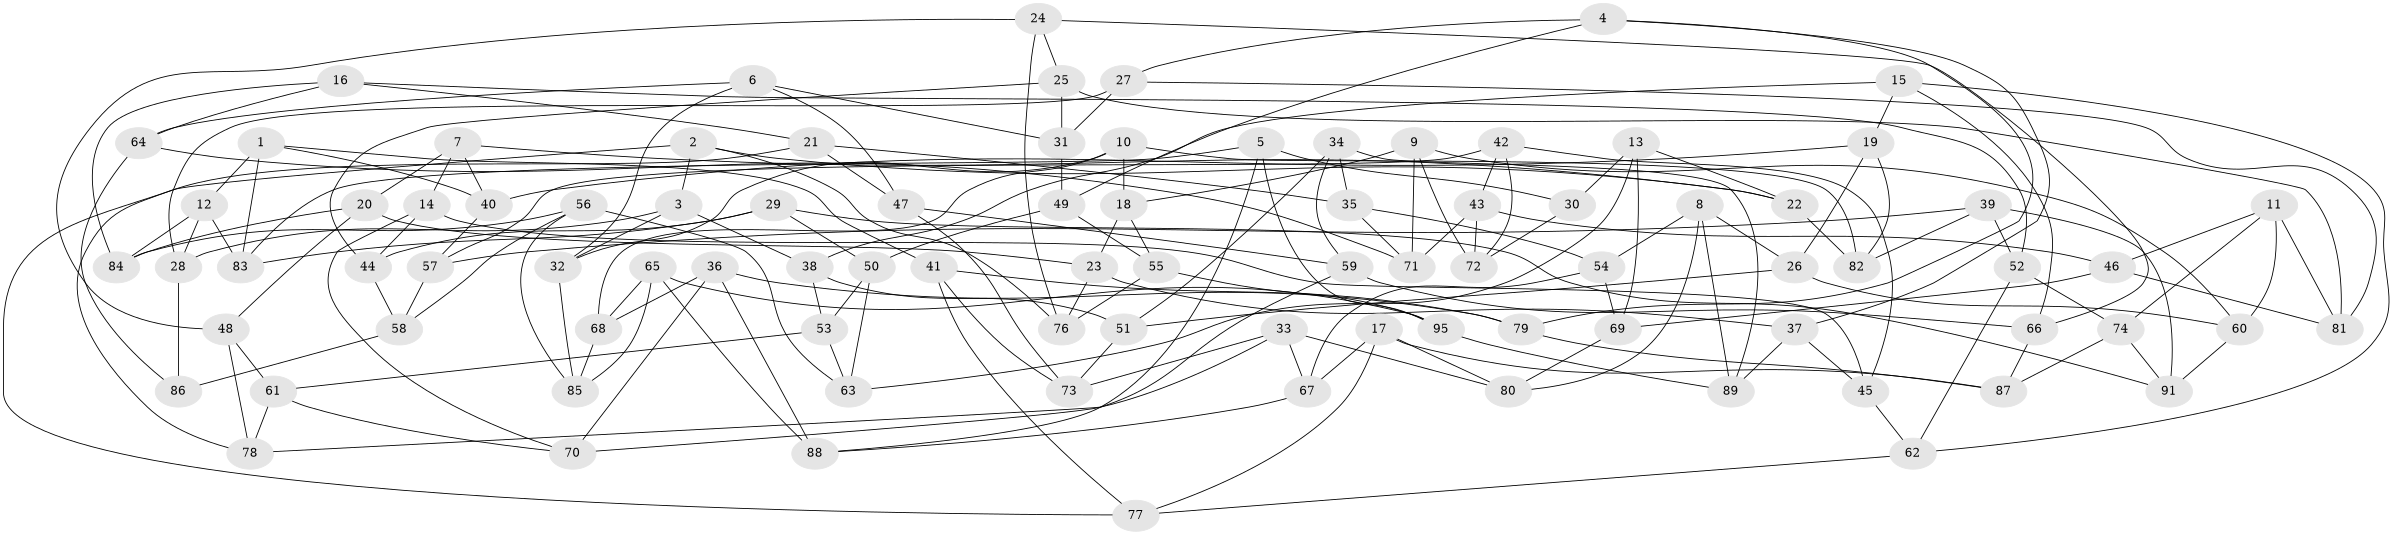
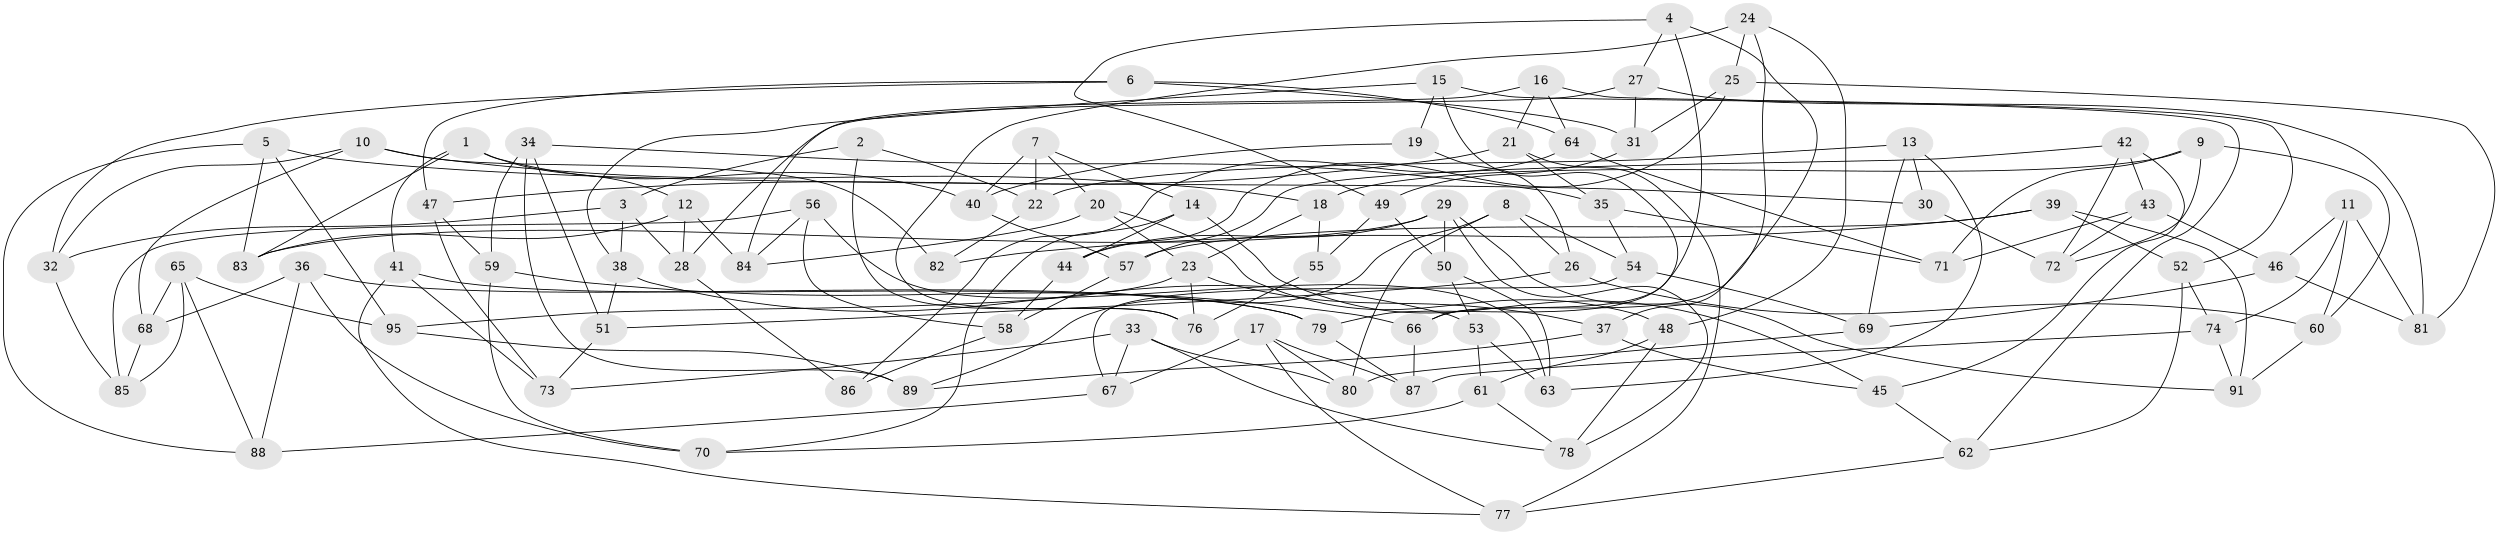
edge "2" -- "78": now "29" -- "78"
edge "19" -- "82": removed
edge "55" -- "95": now "23" -- "95"
